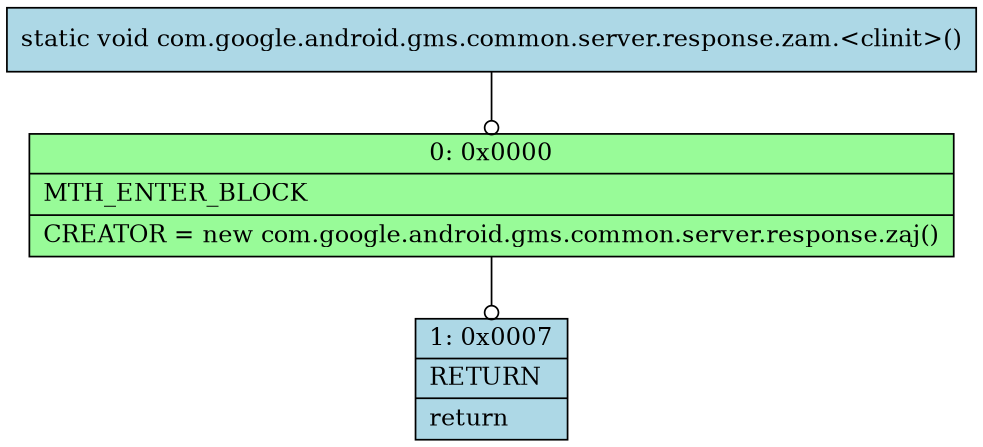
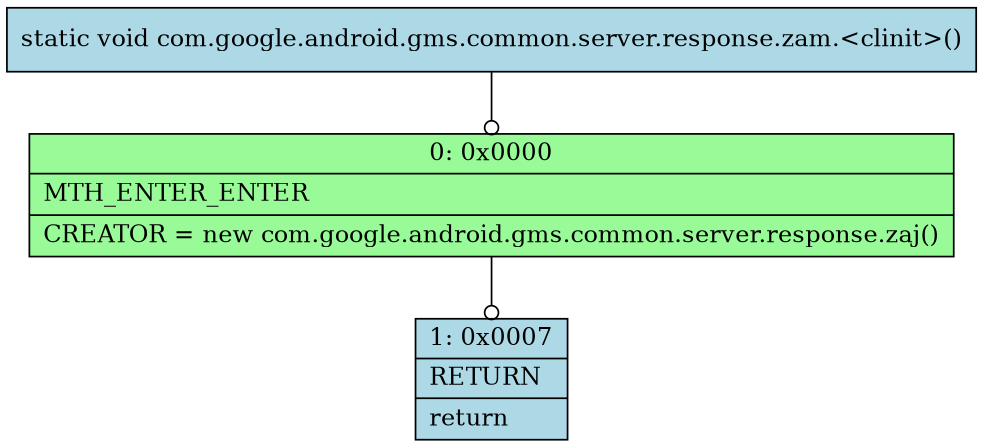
node "0: 0x0000": text "MTH_ENTER_BLOCK" -> "MTH_ENTER_ENTER"
